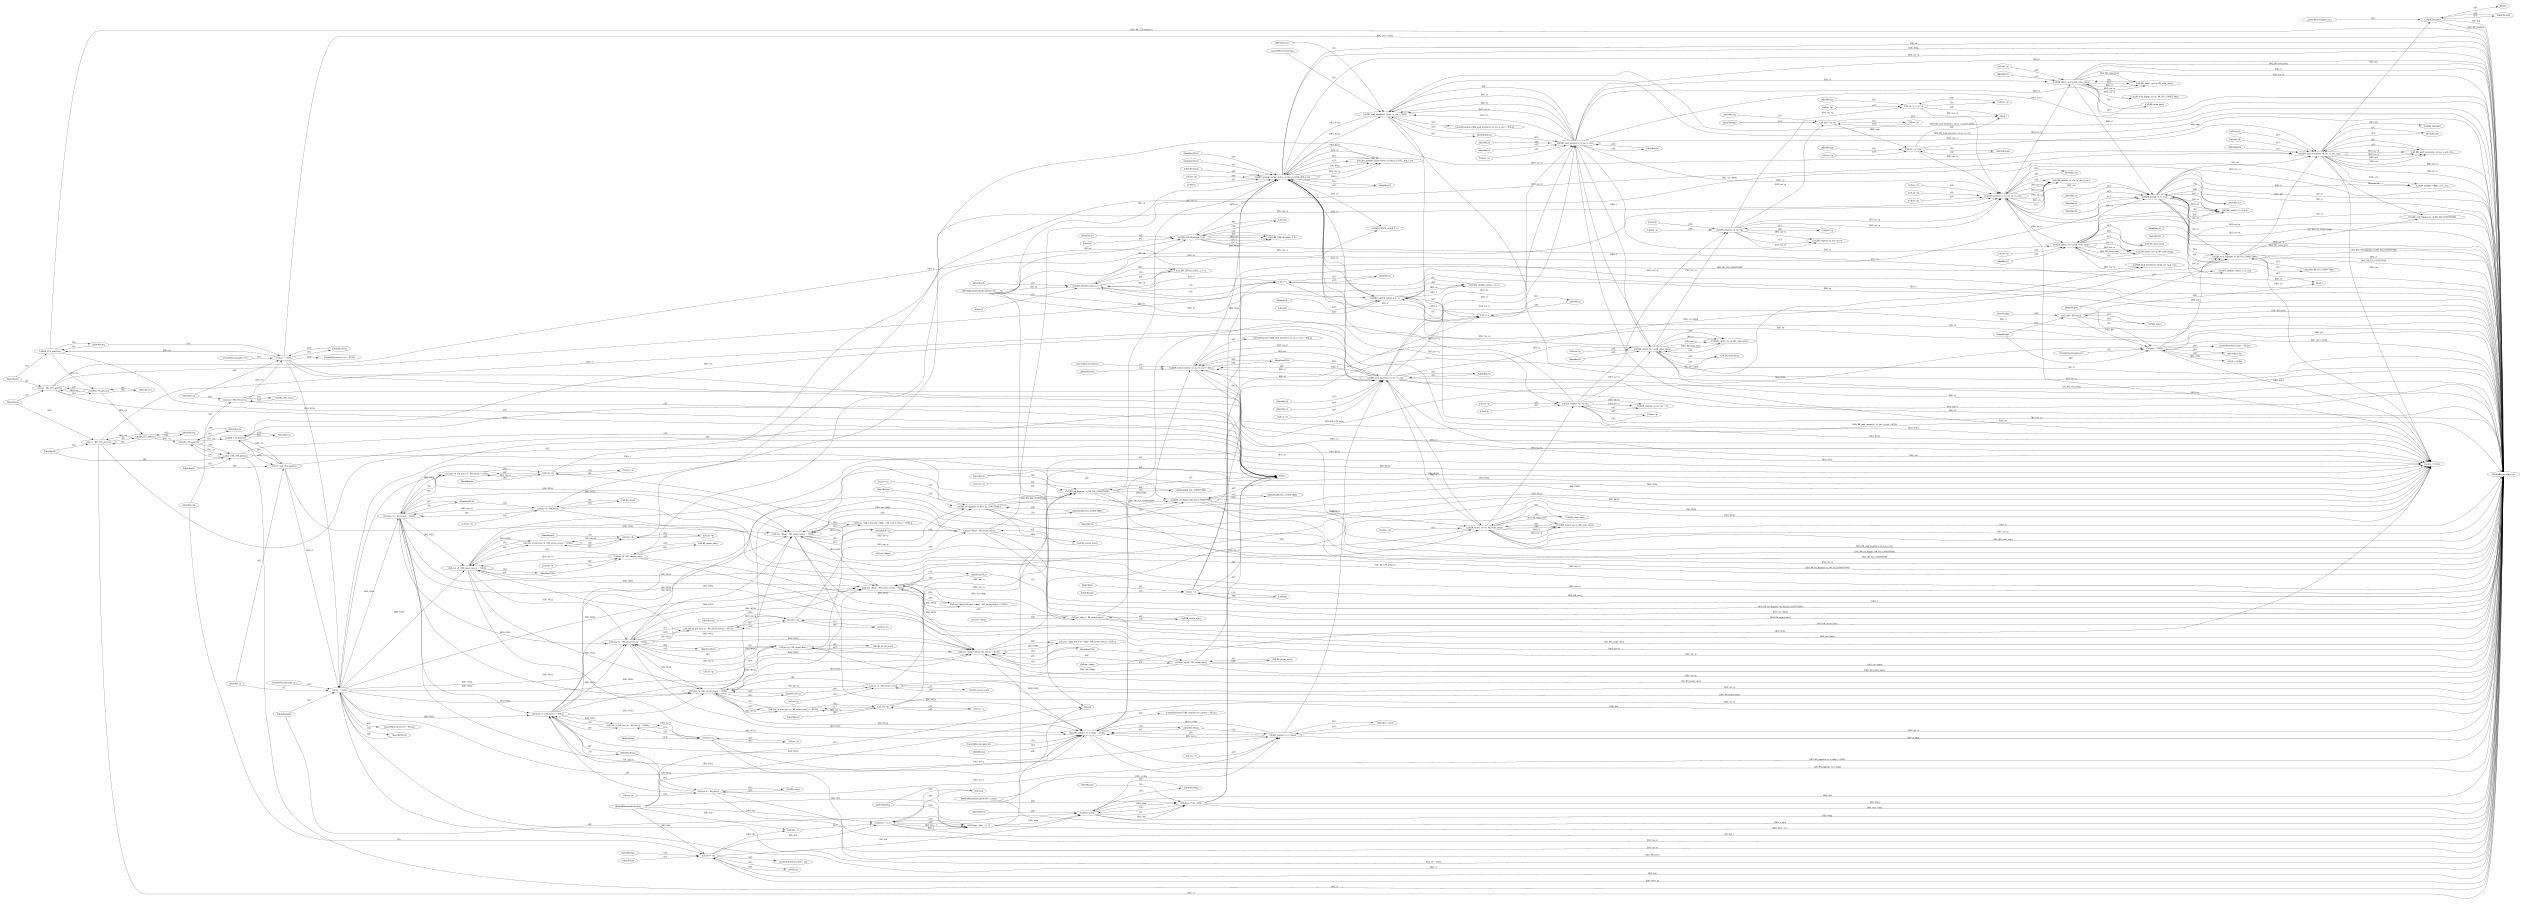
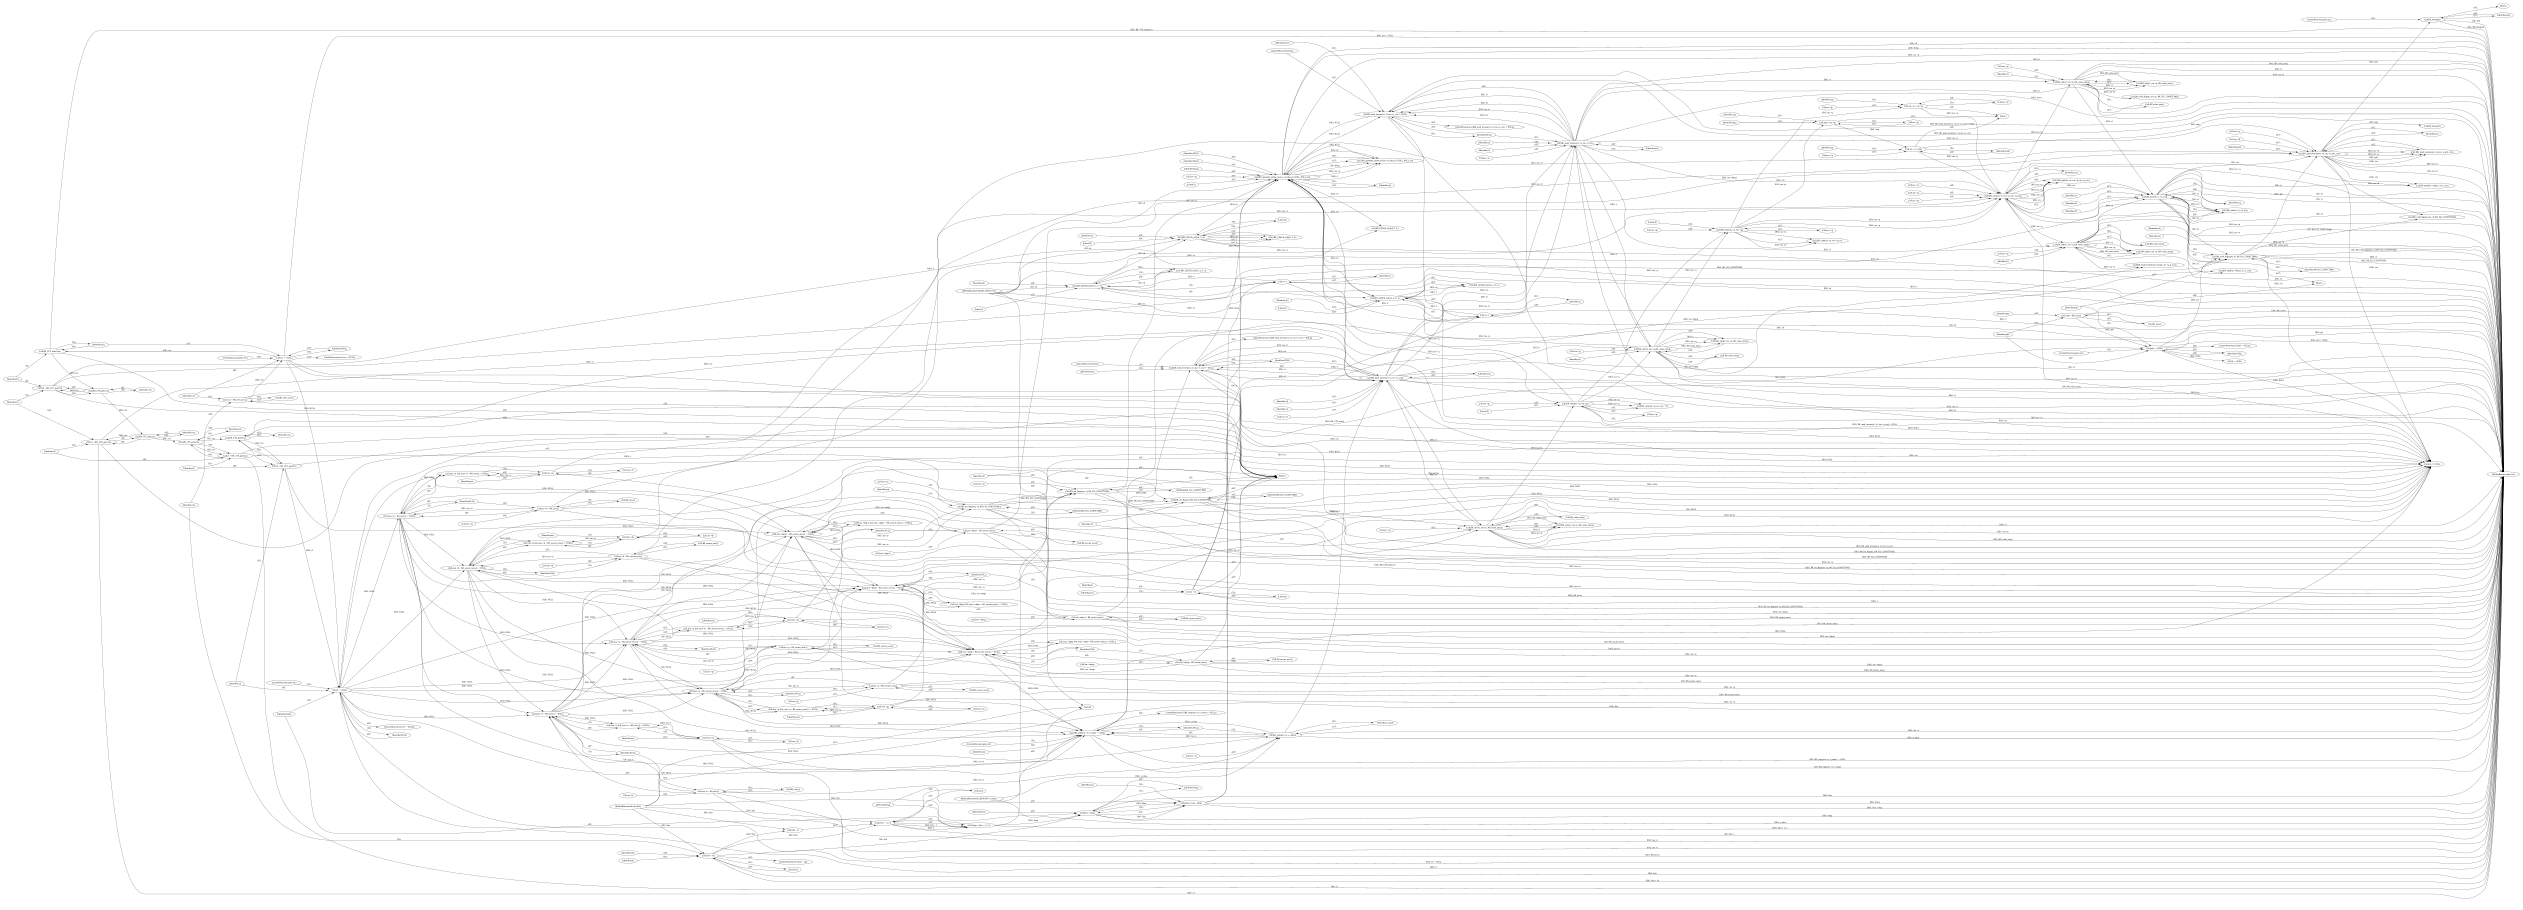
edge "(Call,(rsa->d = BN_secure_new()) == NULL)" -> "(Call,(rsa->e = BN_new()) == NULL)": added, label "DDG: NULL"
